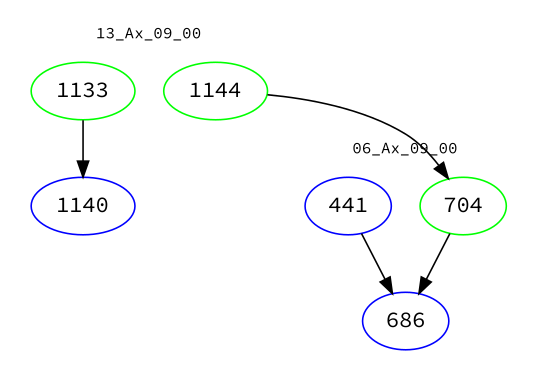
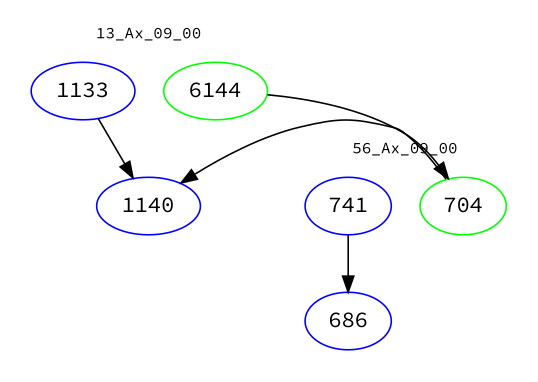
node "1133": color green -> blue
node "1144": label "1144" -> "6144"
cluster "06_Ax_09_00": label "06_Ax_09_00" -> "56_Ax_09_00"
node "441": label "441" -> "741"
edge "704" -> "686": now "704" -> "1140"
